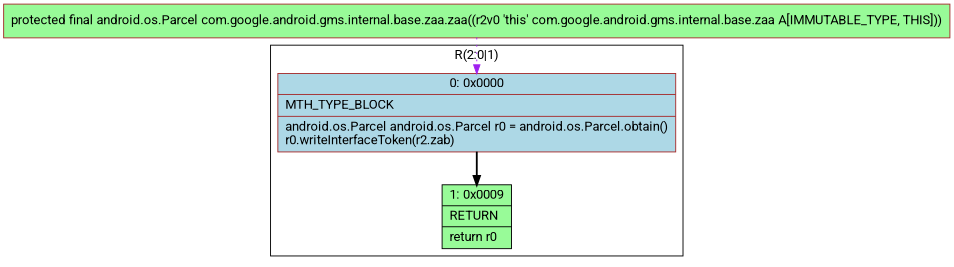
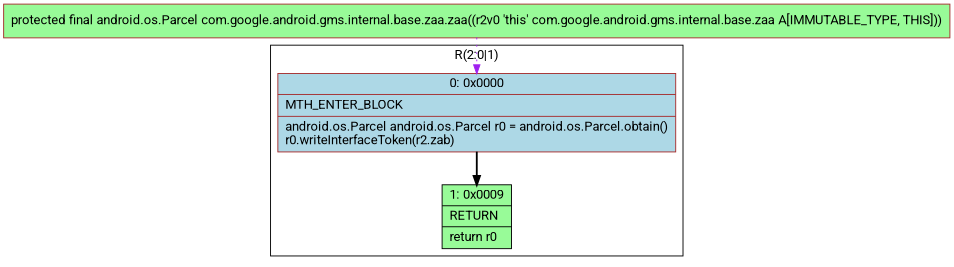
node "0: 0x0000": text "MTH_TYPE_BLOCK" -> "MTH_ENTER_BLOCK"
